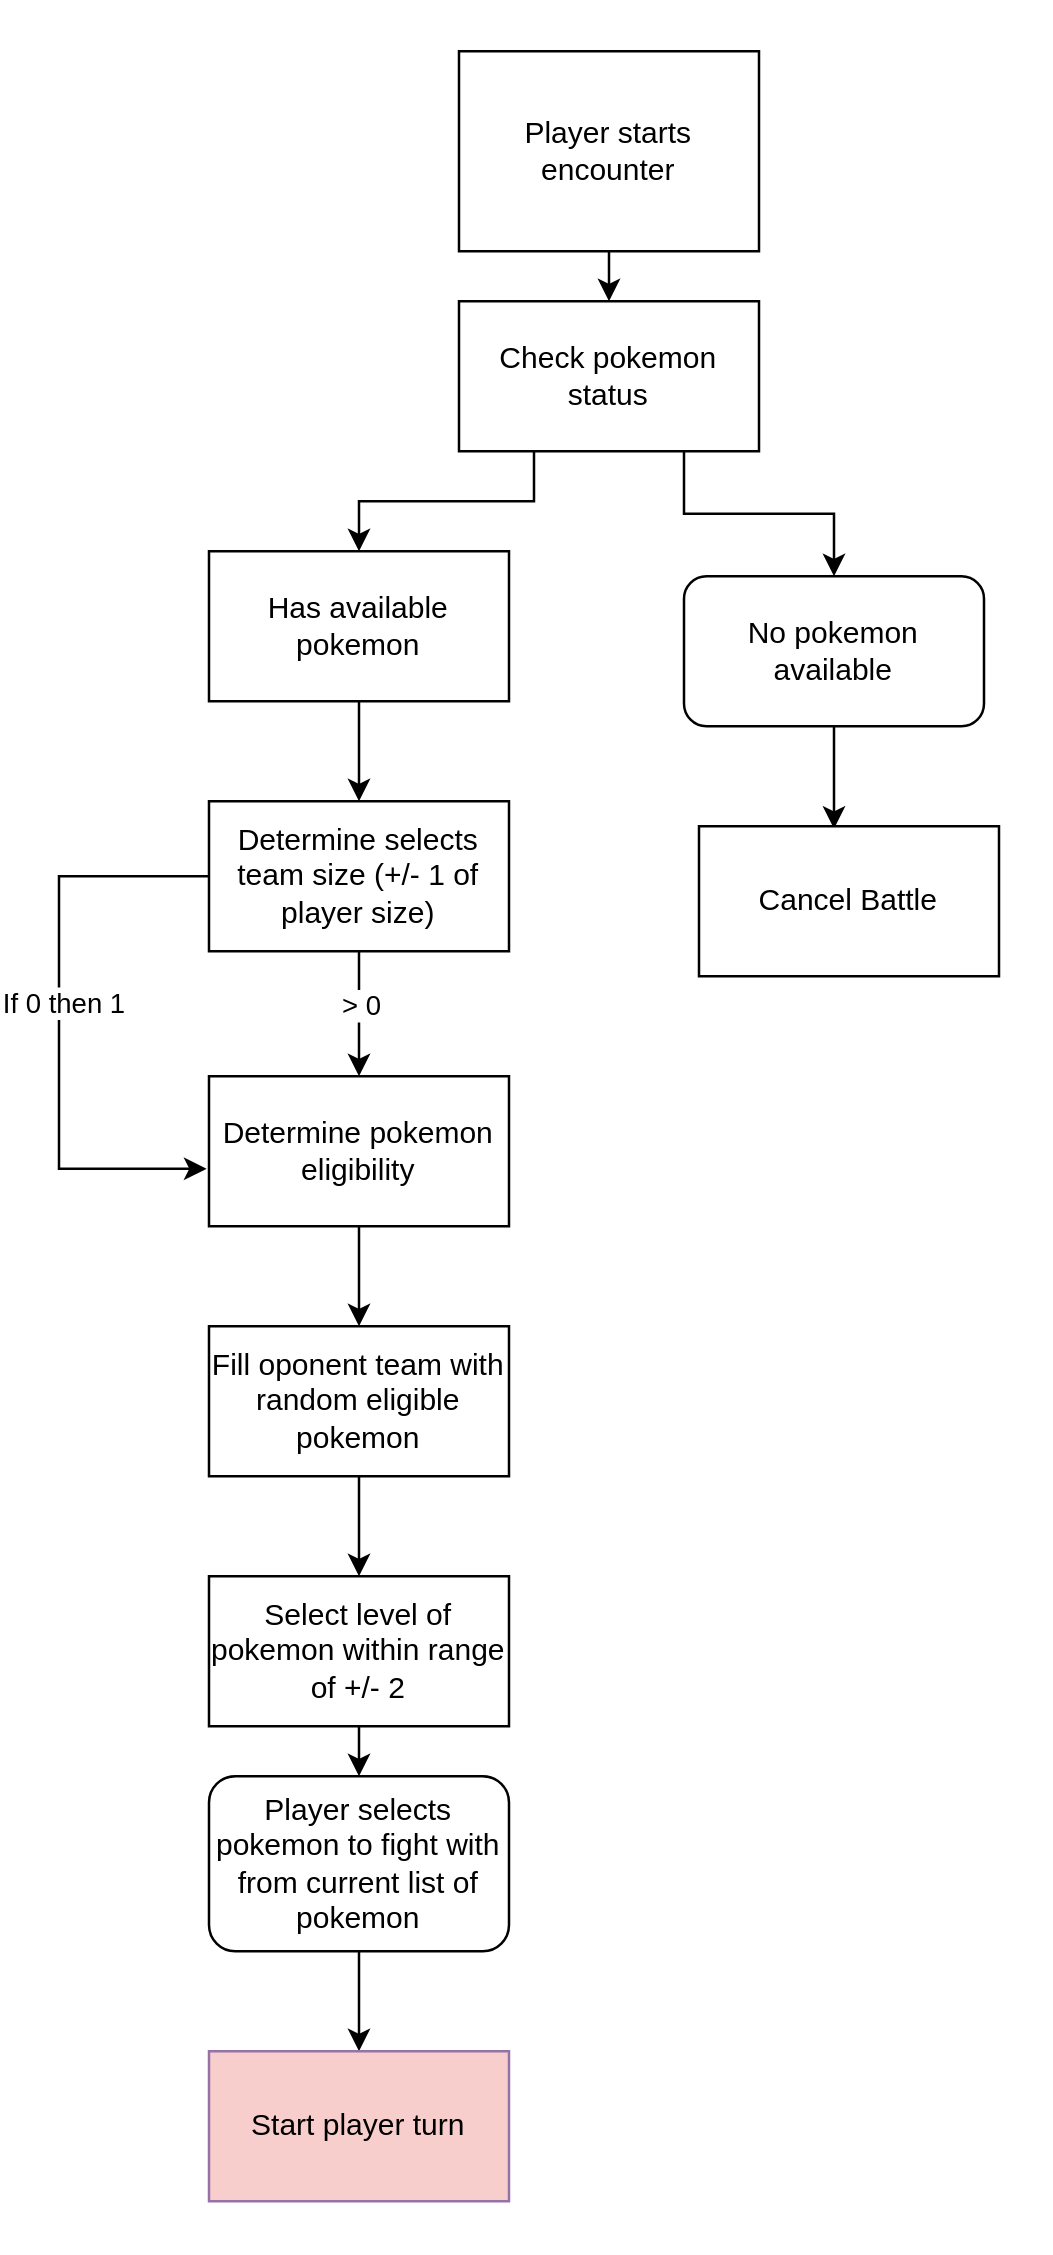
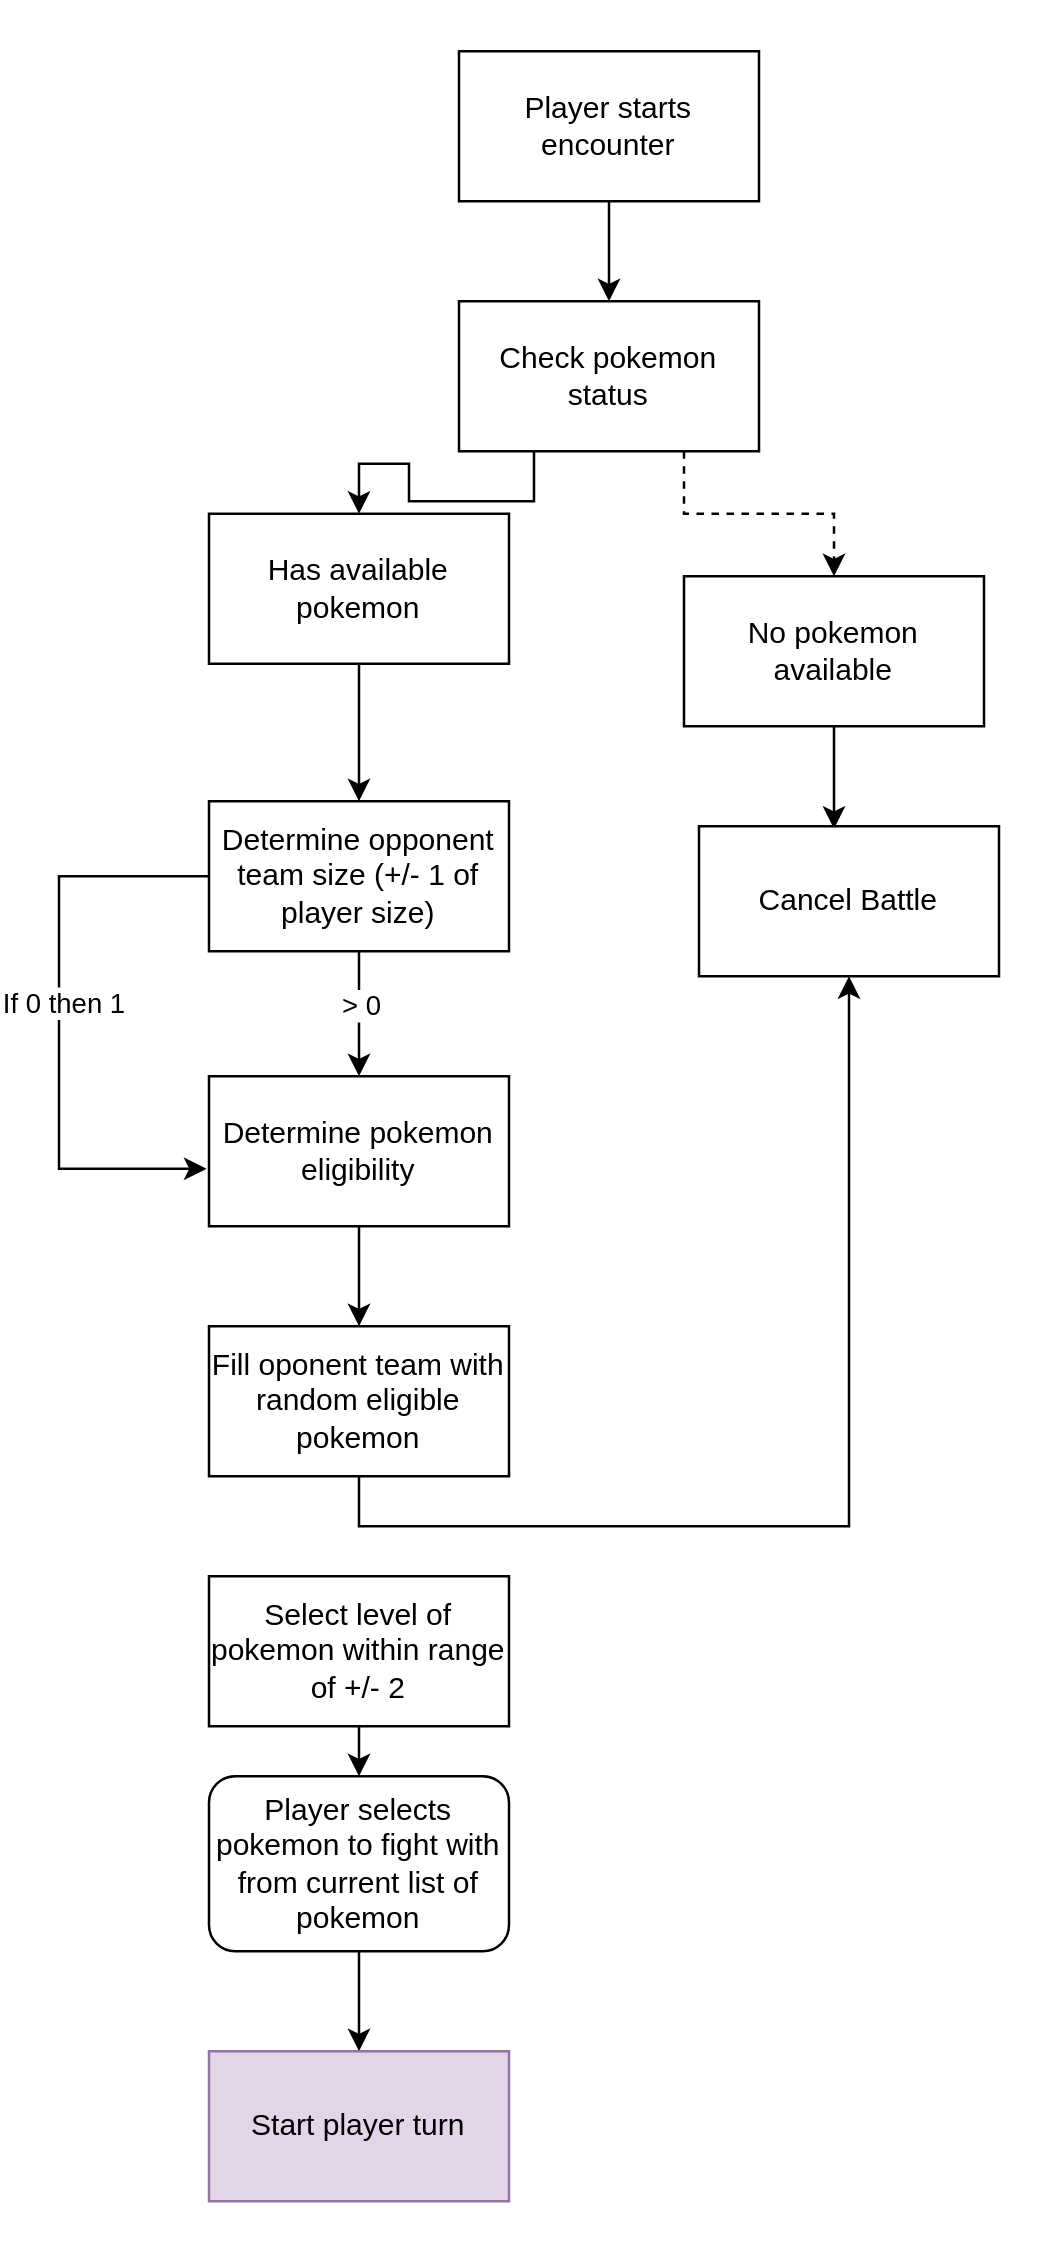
node "Player starts encounter": size 300x200 -> 300x150
edge "Check pokemon status" -> "No pokemon available": style solid -> dashed
node "Has available pokemon": moved (359, 626) -> (359, 589)
node "No pokemon available": shape rounded rectangle -> rectangle
node "Determine selects team size (+/- 1 of player size)": label "Determine selects team size (+/- 1 of player size)" -> "Determine opponent team size (+/- 1 of player size)"
edge "Fill oponent team with random eligible pokemon" -> "Select level of pokemon within range of +/- 2": now "Fill oponent team with random eligible pokemon" -> "Cancel Battle"
node "Start player turn": fillcolor #f8cecc -> #e1d5e7
